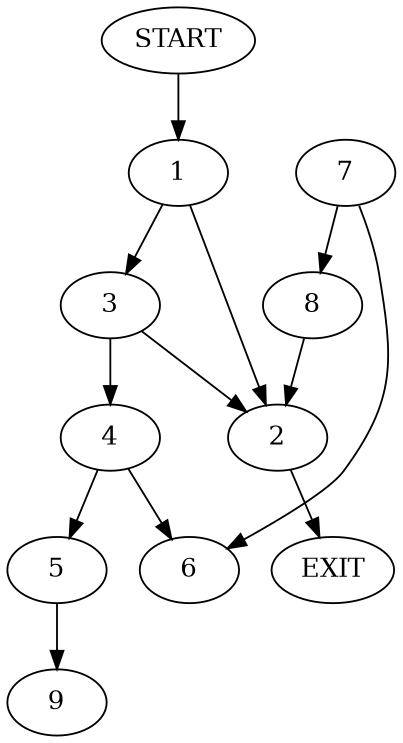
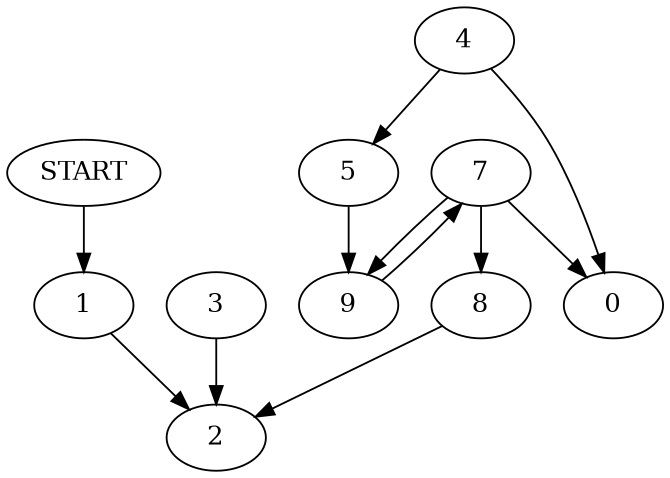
edge "7" -> "9": added
edge "1" -> "3": removed
edge "9" -> "7": added
edge "3" -> "4": removed
node "6": label "6" -> "0"
node "EXIT": removed
